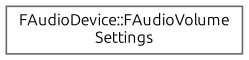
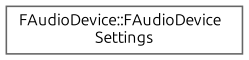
node "FAudioDevice::FAudioVolume Settings": label "FAudioDevice::FAudioVolume Settings" -> "FAudioDevice::FAudioDevice Settings"
